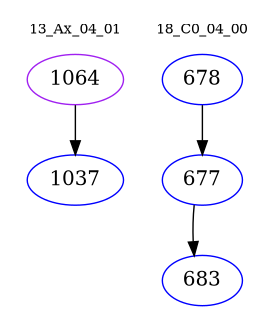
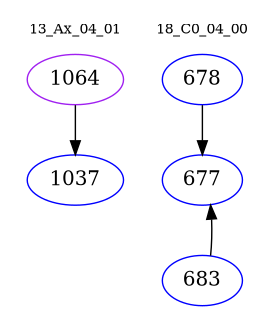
edge "677" -> "683": reversed
